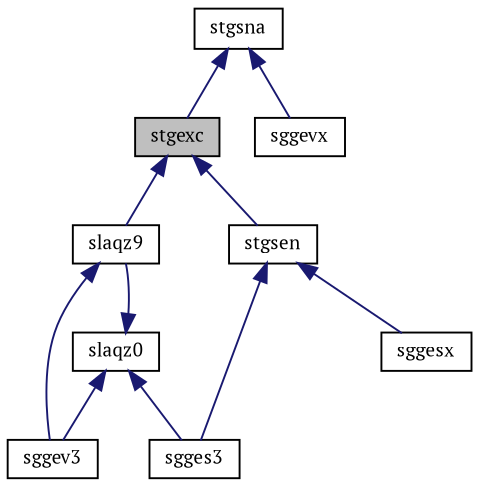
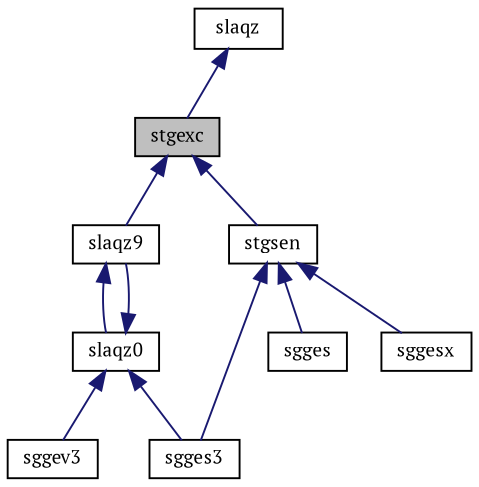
node "stgsna": label "stgsna" -> "slaqz"
node "sggevx": removed
node "sgges": added
edge "sggev3" -> "slaqz9": now "slaqz0" -> "slaqz9"
